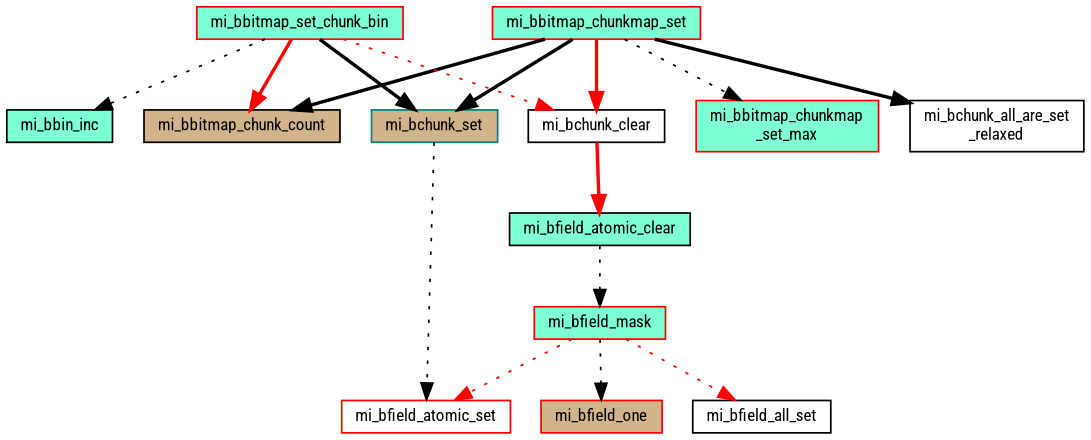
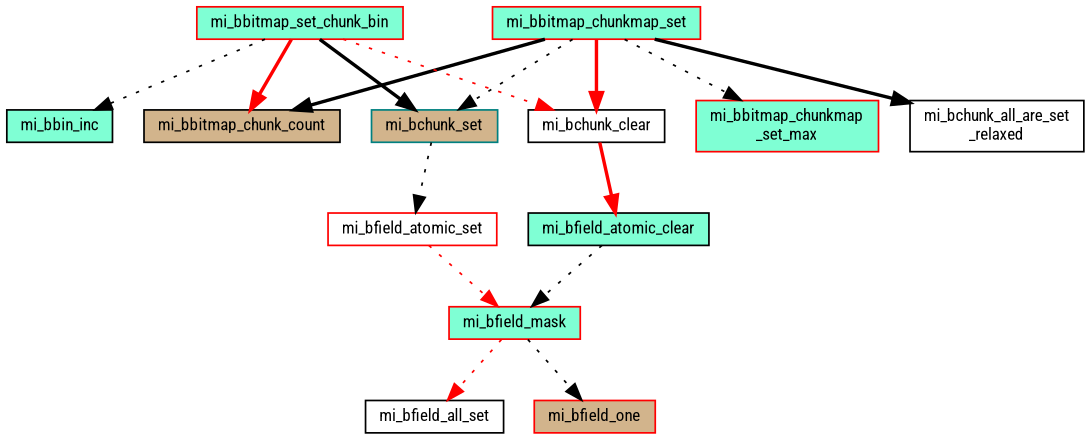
edge "mi_bbitmap_chunkmap_set" -> "mi_bchunk_set": style bold -> dotted
edge "mi_bfield_mask" -> "mi_bfield_atomic_set": reversed
